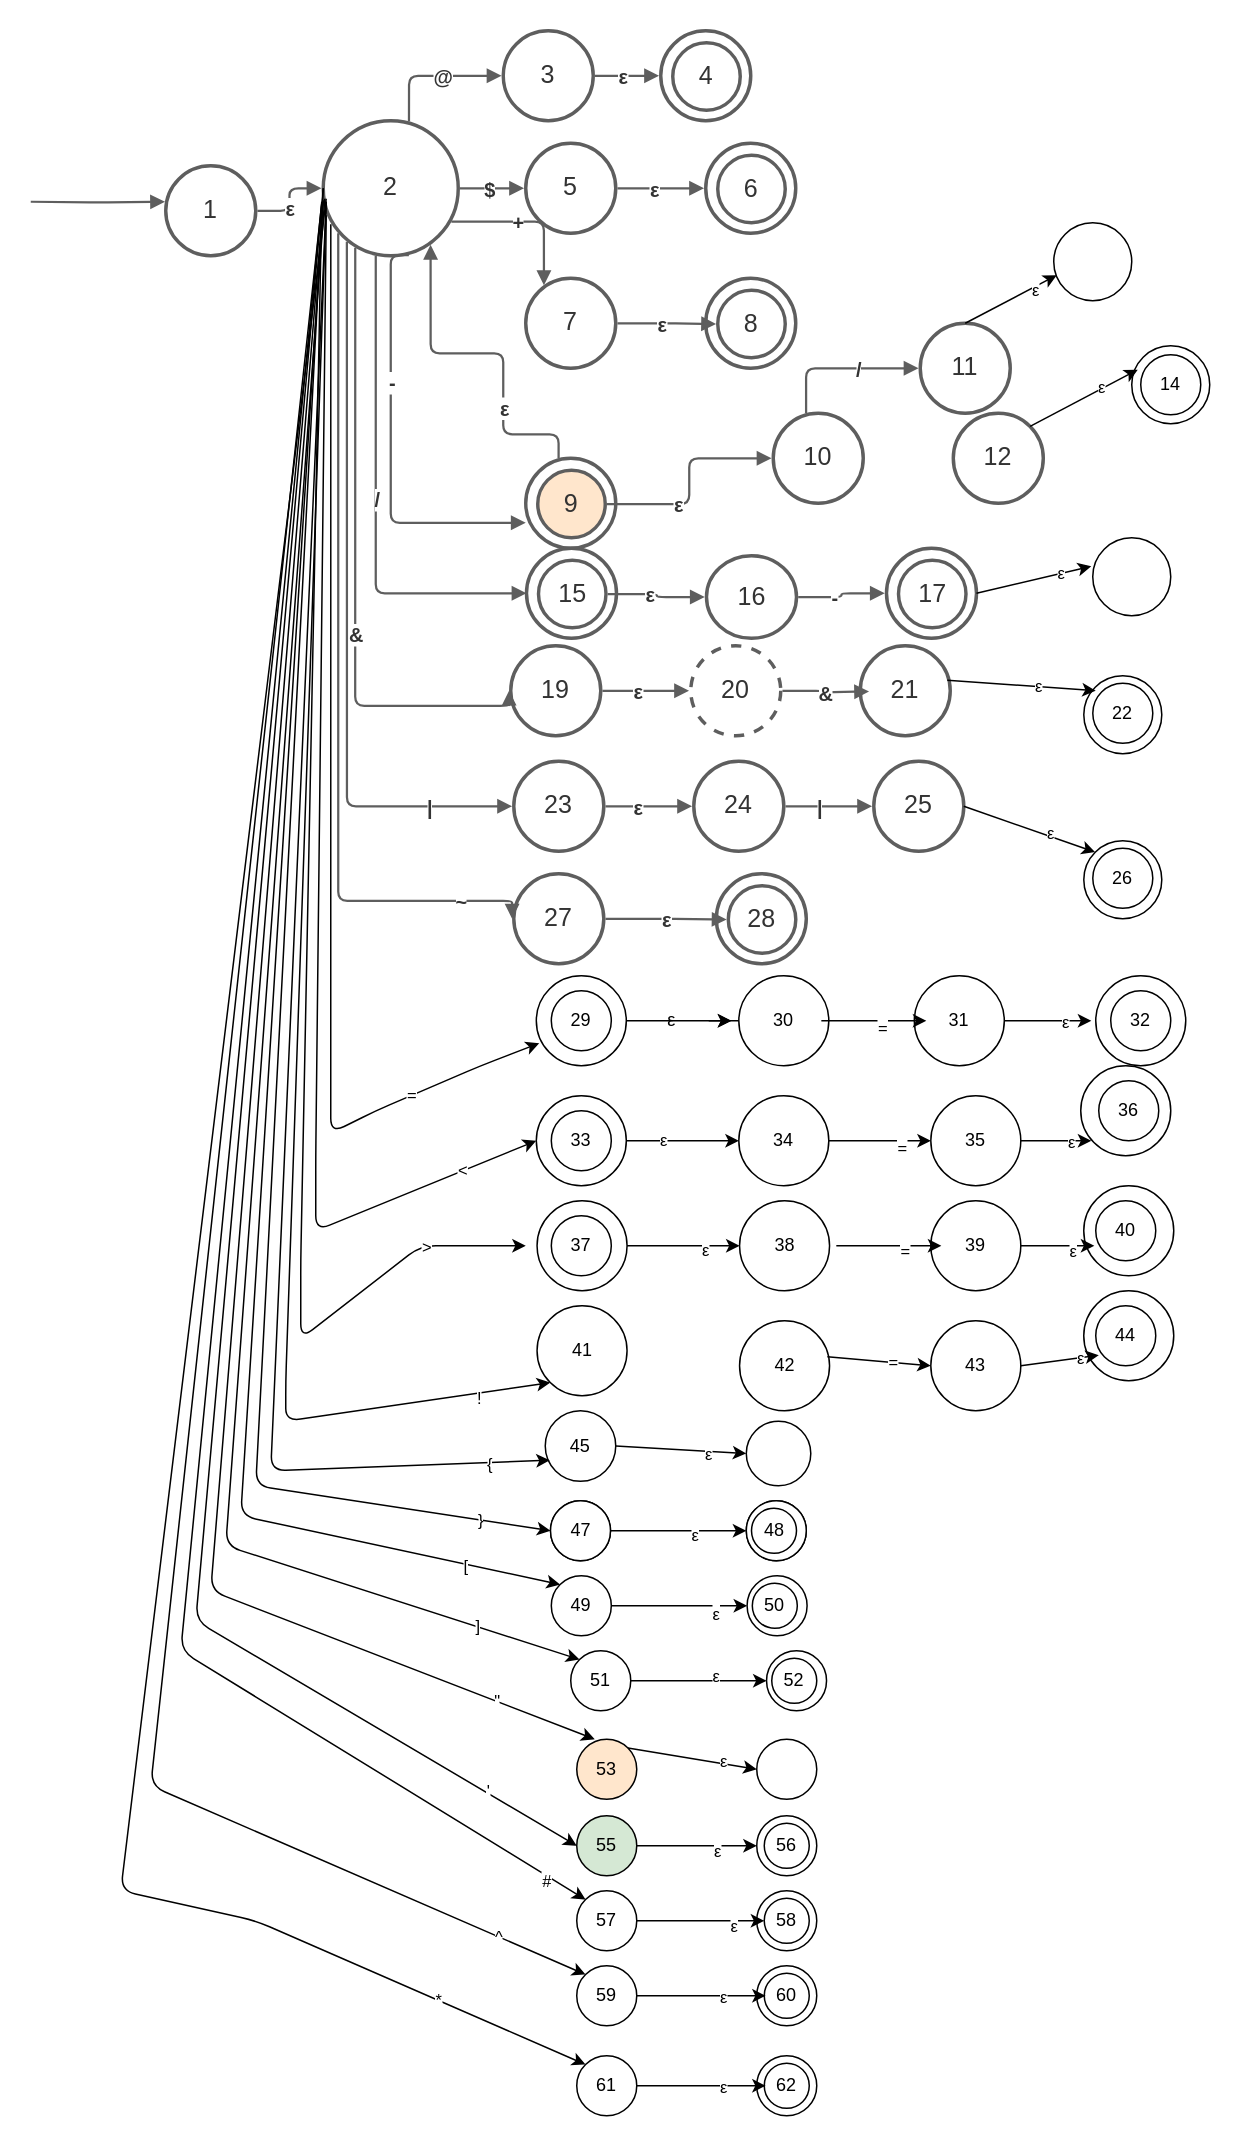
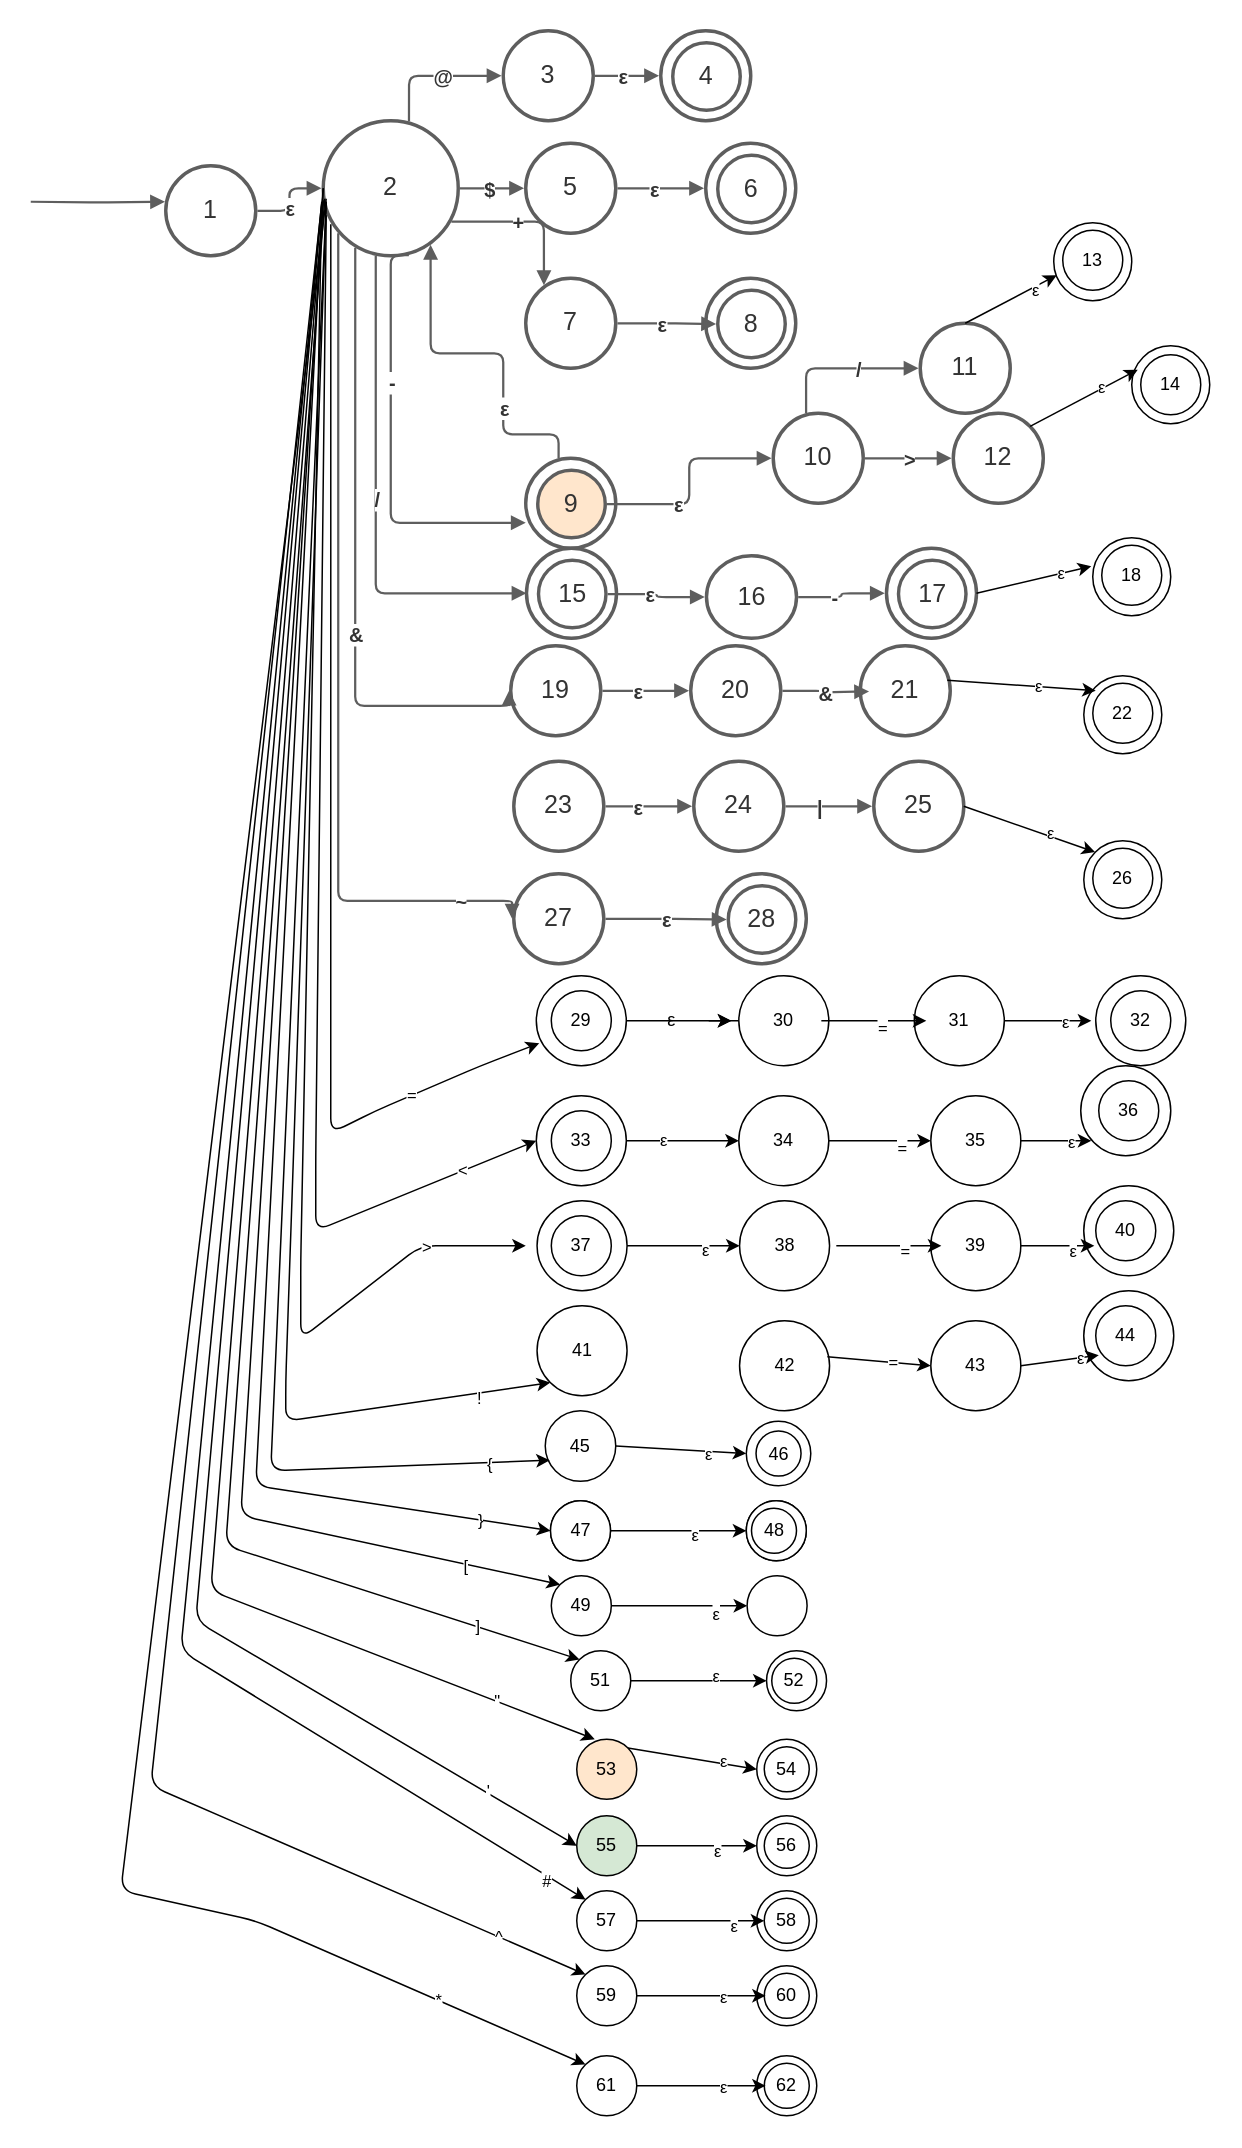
node "13": added
edge "10" -> "12": added, label ">"
node "18": added
edge "2" -> "23": removed, label "|"
node "20": style dashed -> solid
node "46": added
node "50": removed
node "54": added
